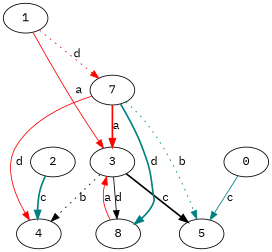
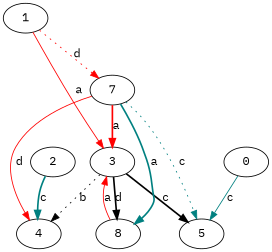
edge "7" -> "8": label "d" -> "a"
edge "7" -> "5": label "b" -> "c"
edge "3" -> "8": style solid -> bold
